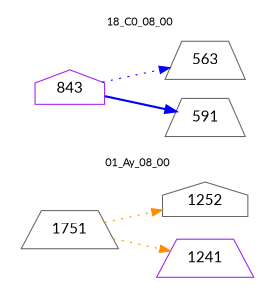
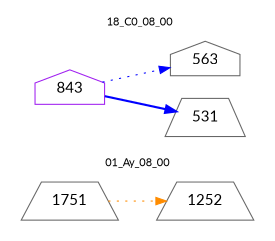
node "563": shape trapezium -> house
node "591": label "591" -> "531"
node "1252": shape house -> trapezium
node "1241": removed
